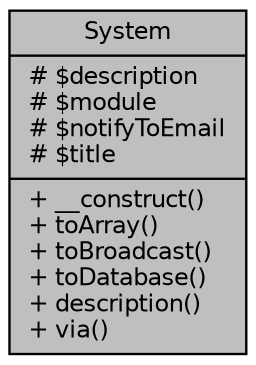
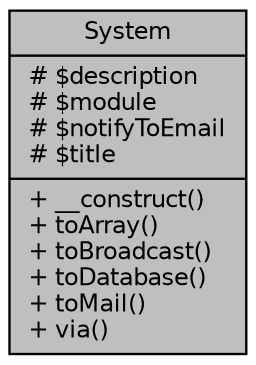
node "System": text "+ description()" -> "+ toMail()"
